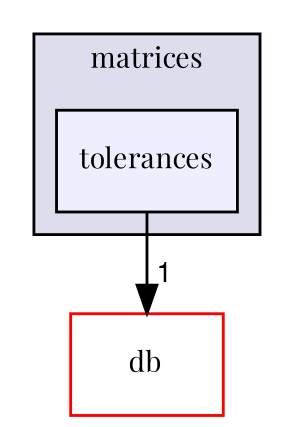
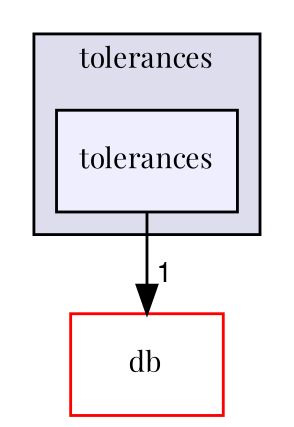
cluster "matrices": label "matrices" -> "tolerances"
